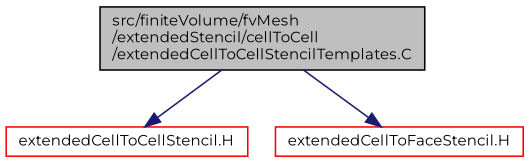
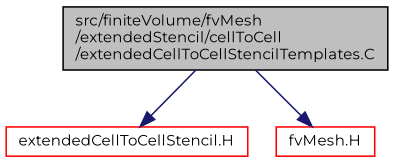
node "extendedCellToFaceStencil.H": label "extendedCellToFaceStencil.H" -> "fvMesh.H"
